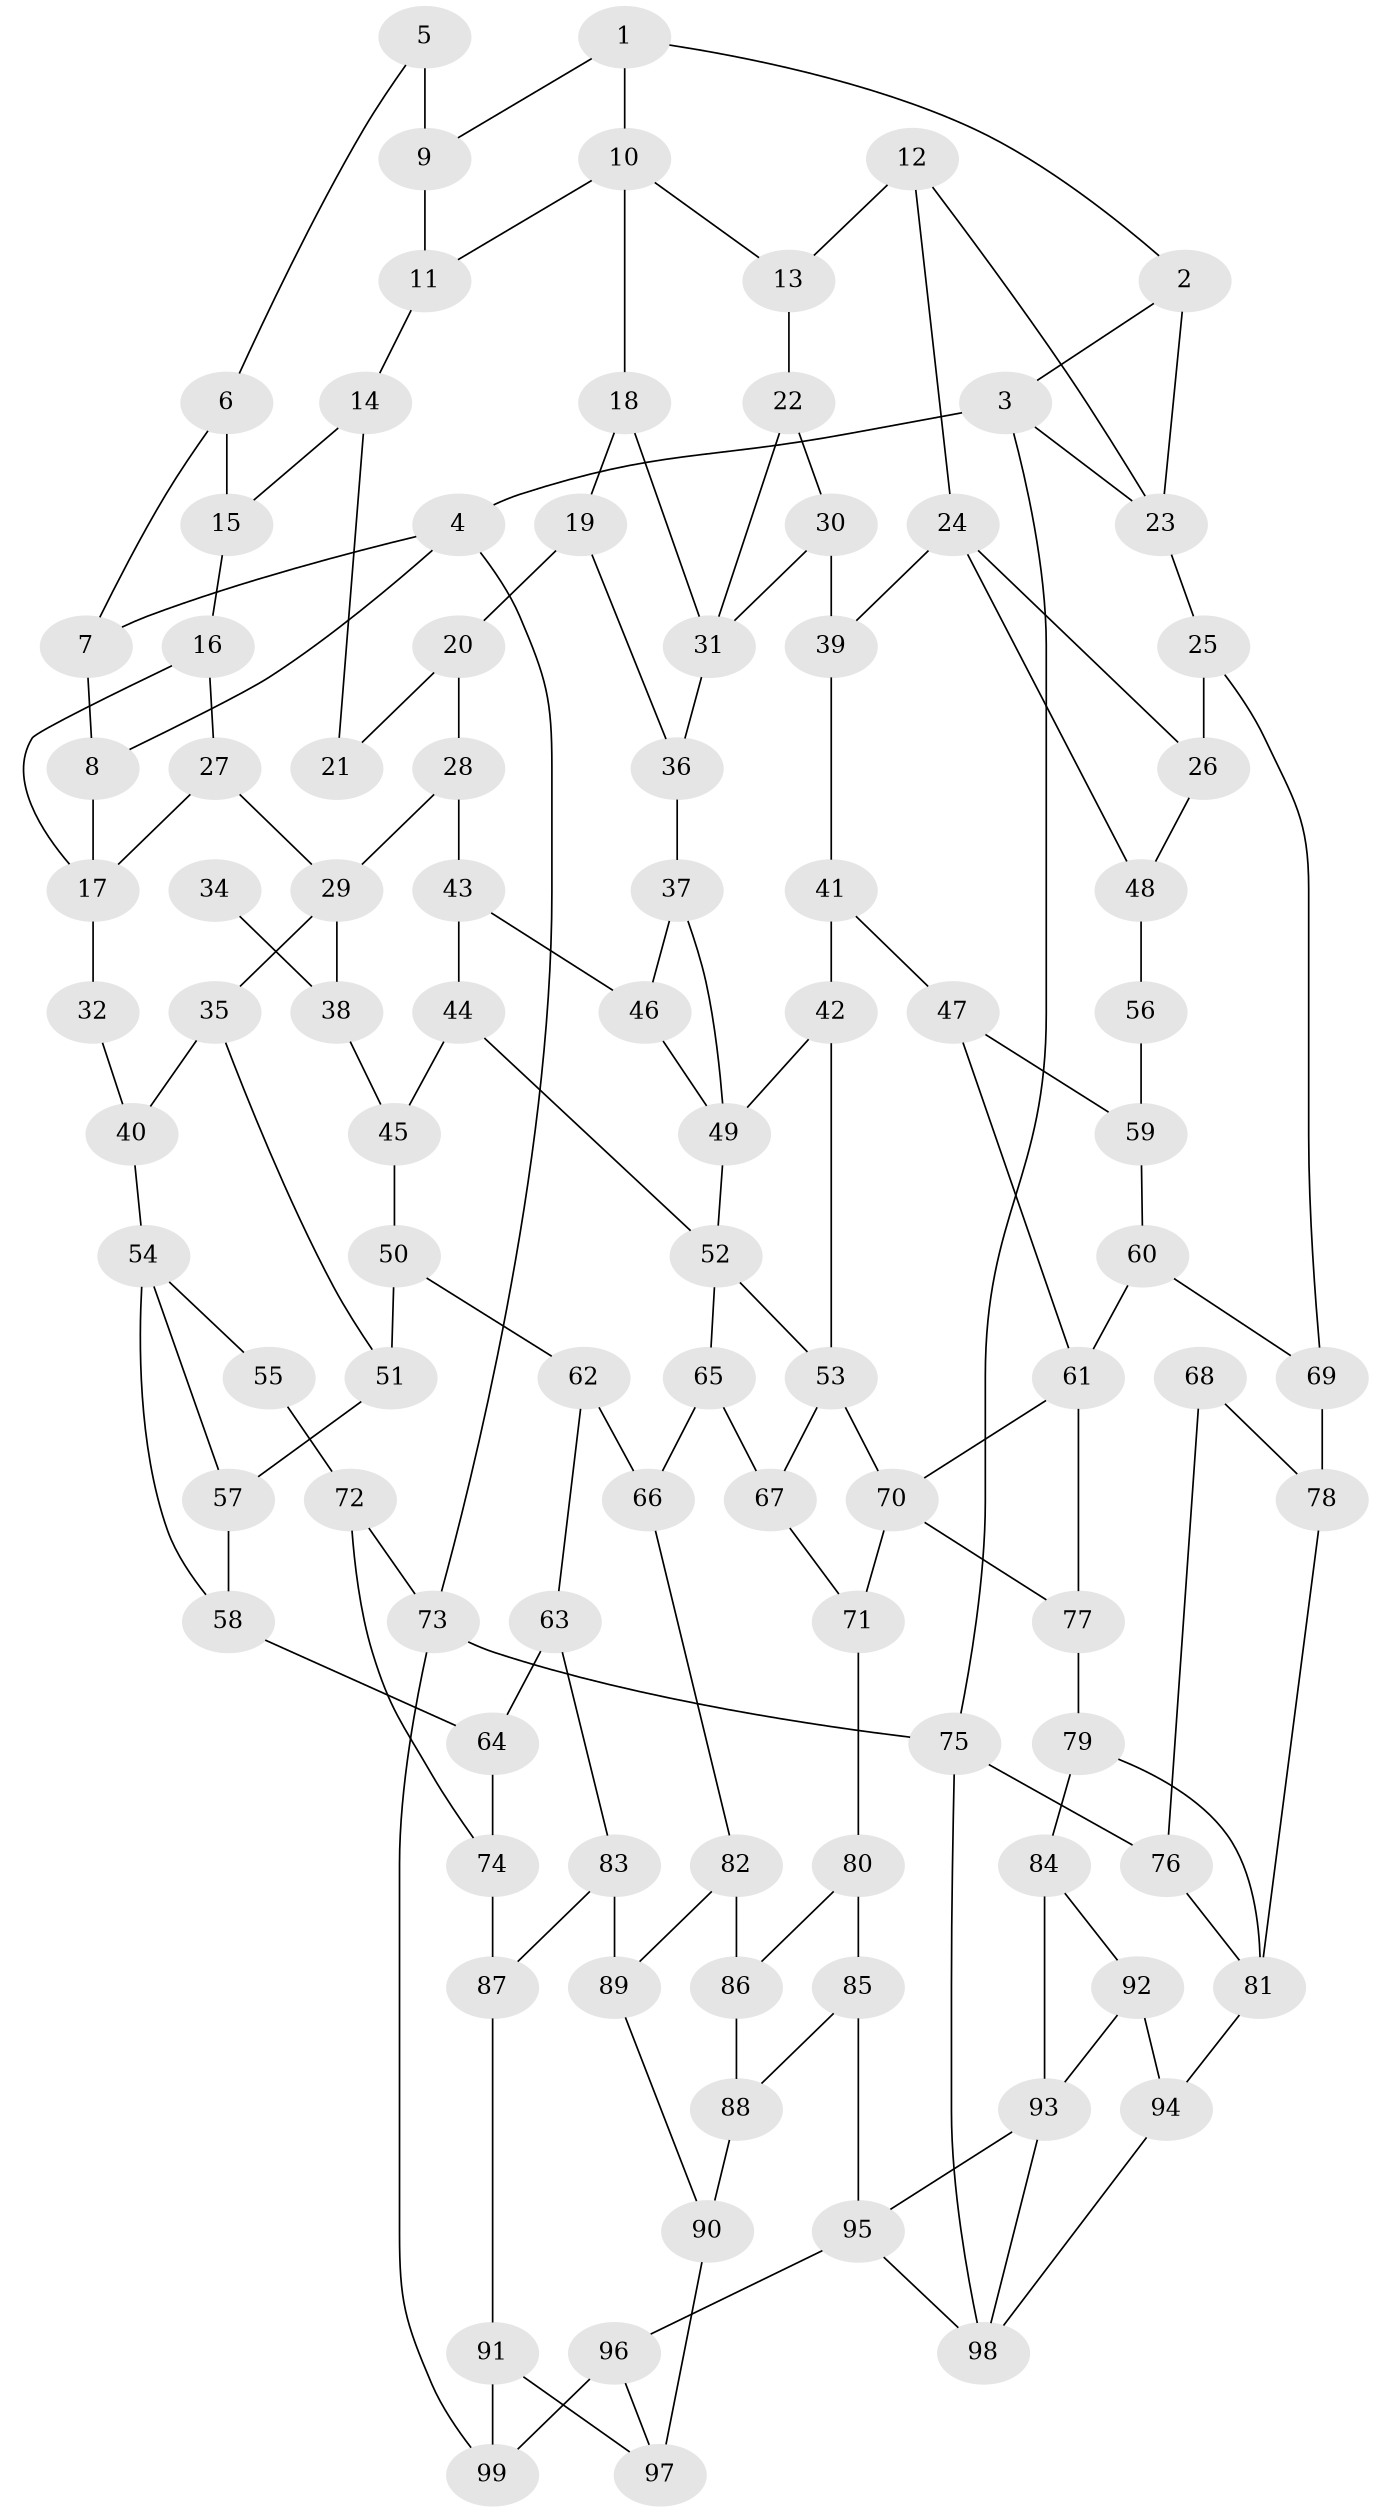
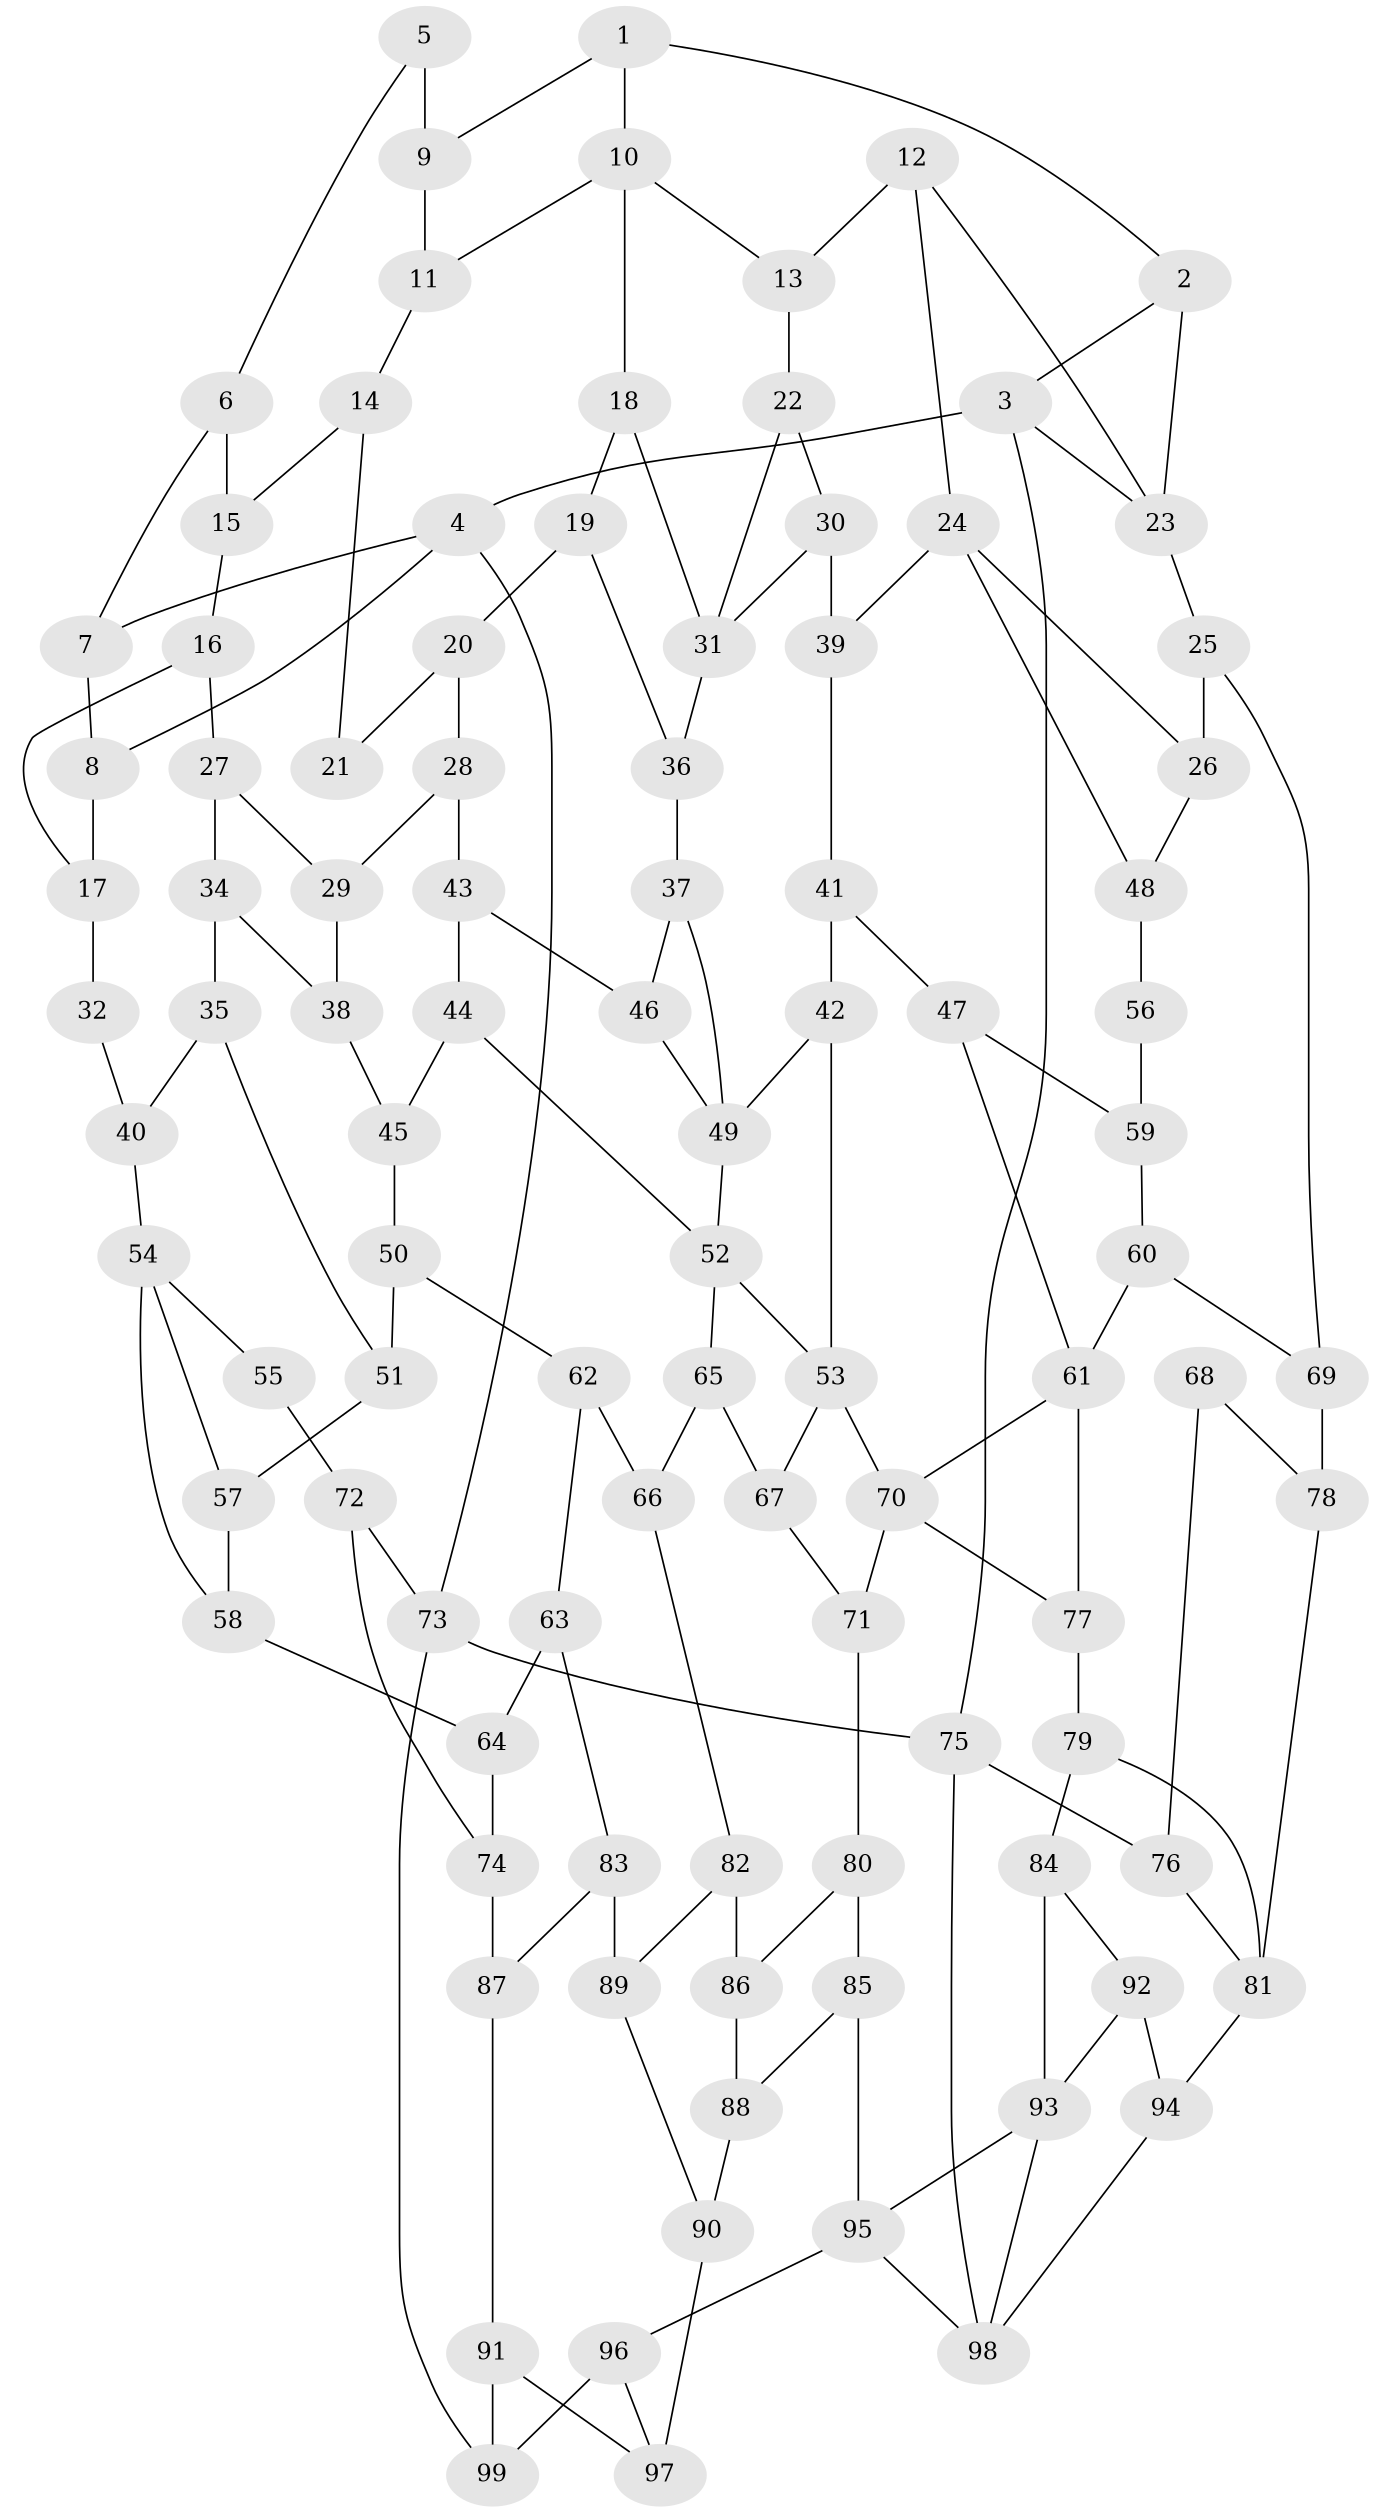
edge "27" -- "17": now "27" -- "34"
edge "29" -- "35": now "34" -- "35"
